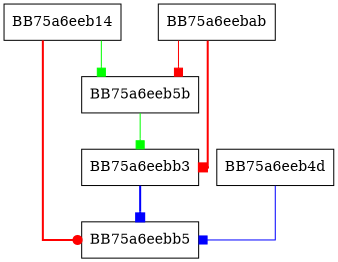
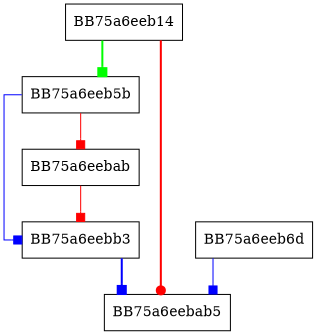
edge "BB75a6eeb14" -> "BB75a6eeb5b": style solid -> bold
edge "BB75a6eebab" -> "BB75a6eeb5b": reversed
edge "BB75a6eebab" -> "BB75a6eebb3": style bold -> solid
edge "BB75a6eeb5b" -> "BB75a6eebb3": color green -> blue
node "BB75a6eeb4d": label "BB75a6eeb4d" -> "BB75a6eeb6d"
node "BB75a6eebb5": label "BB75a6eebb5" -> "BB75a6eebab5"
